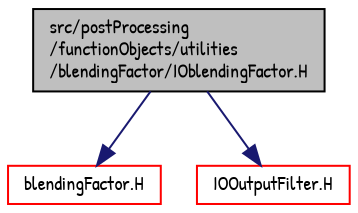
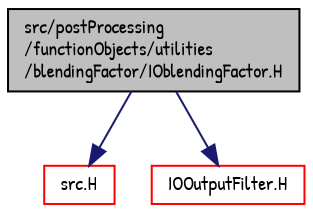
node "blendingFactor.H": label "blendingFactor.H" -> "src.H"
